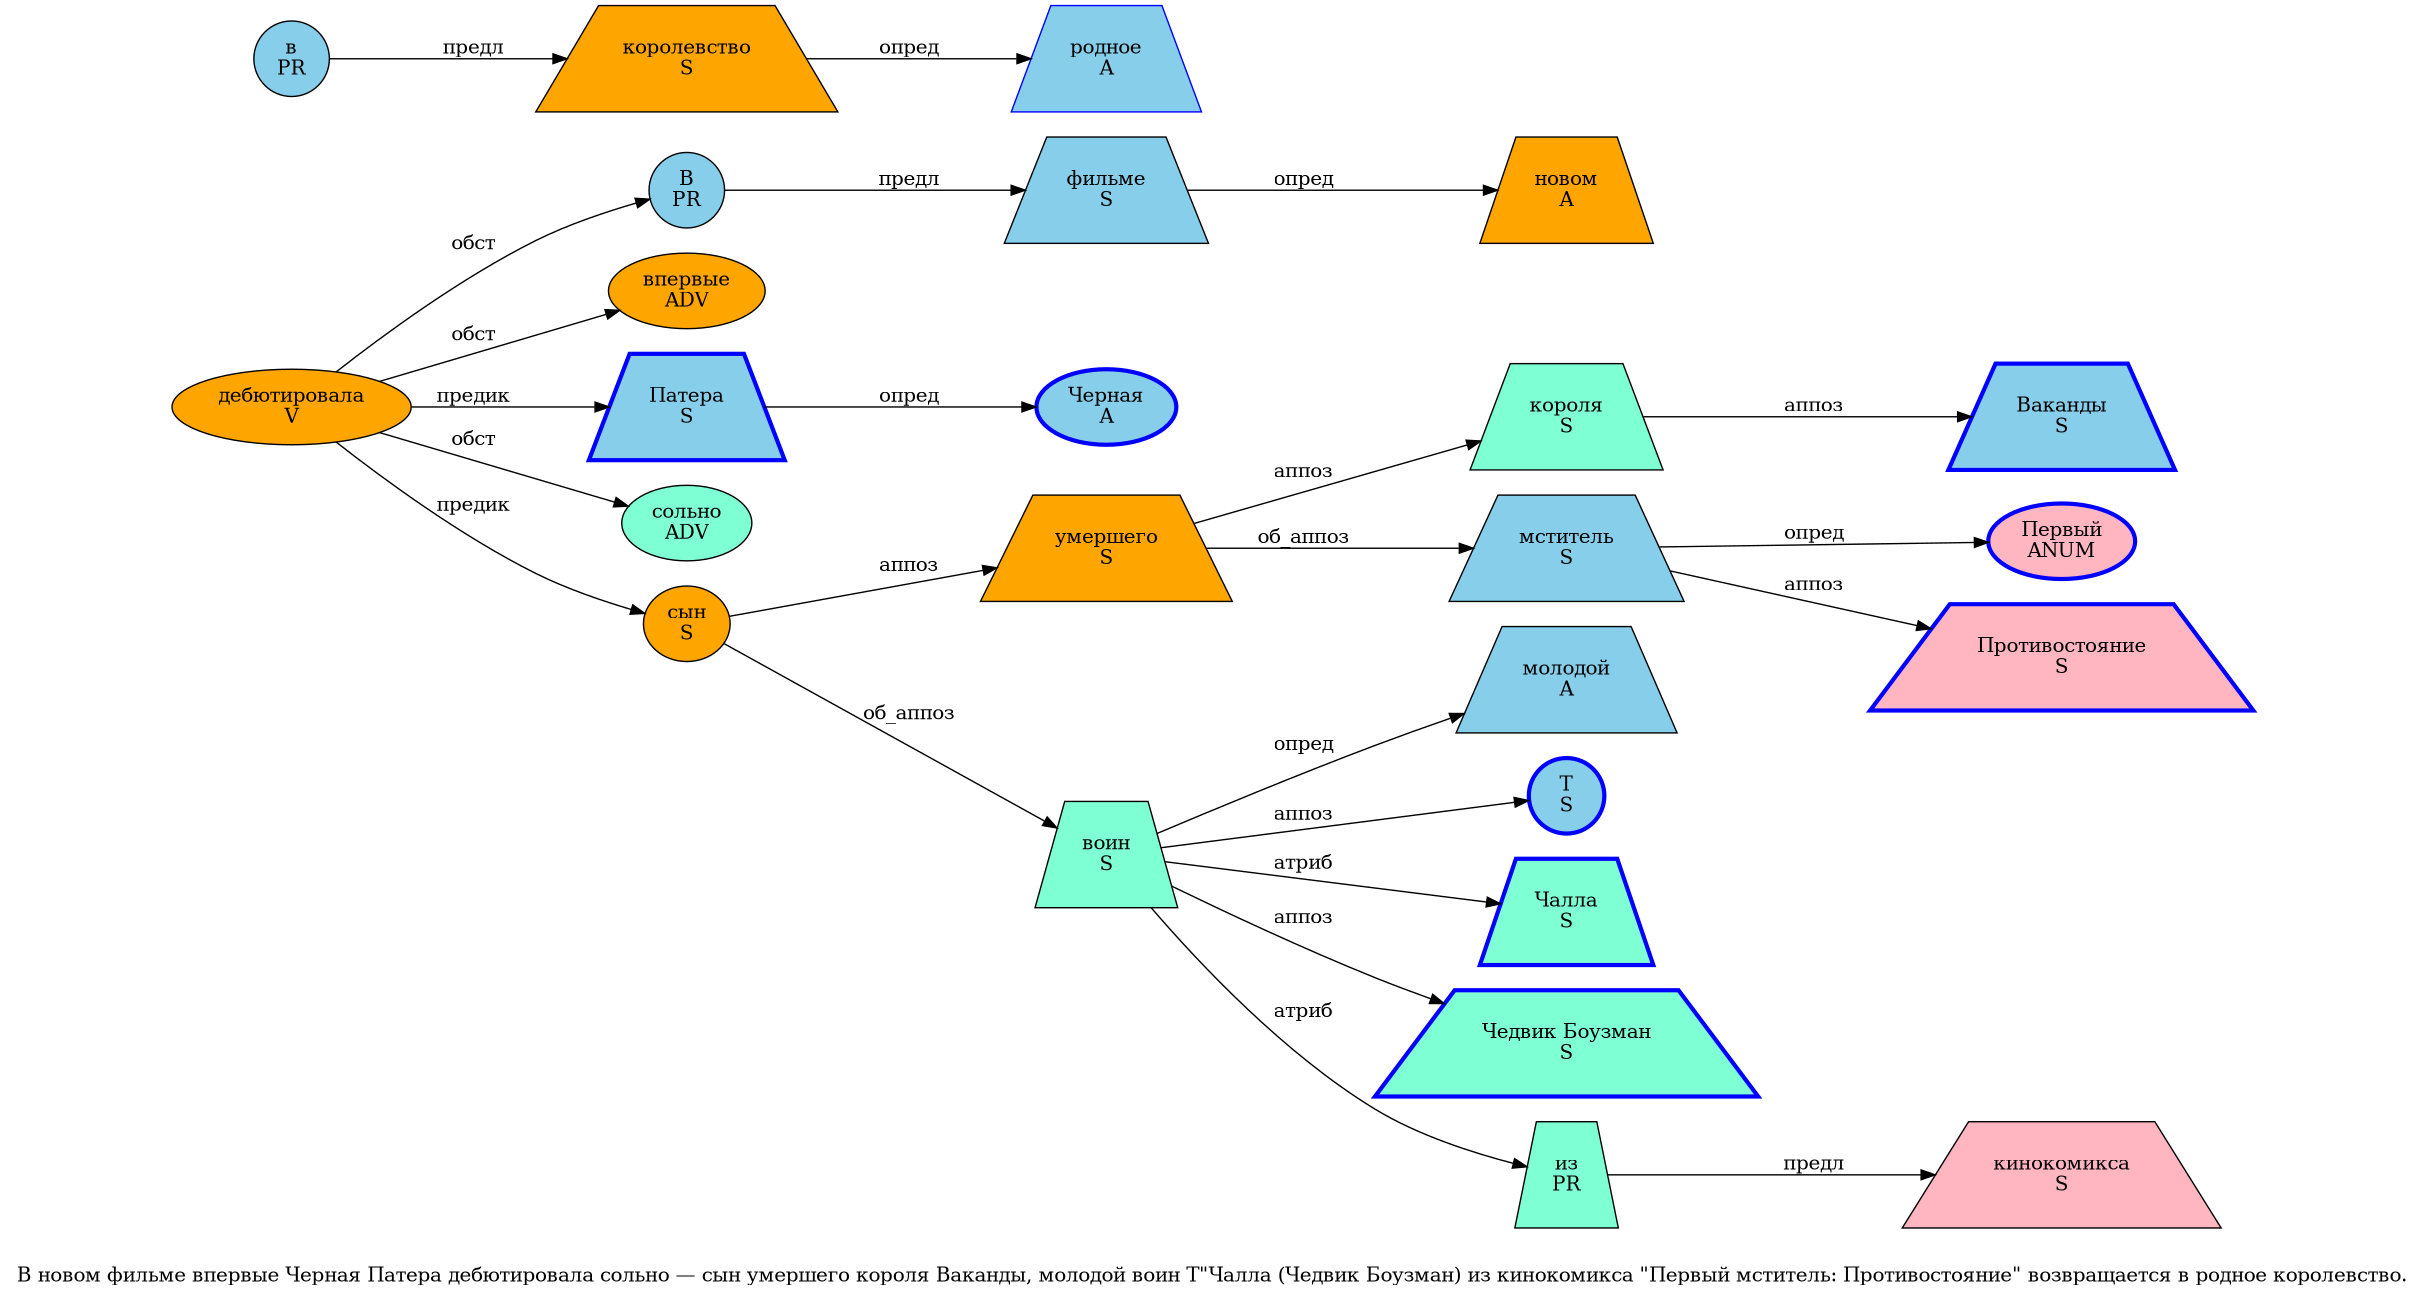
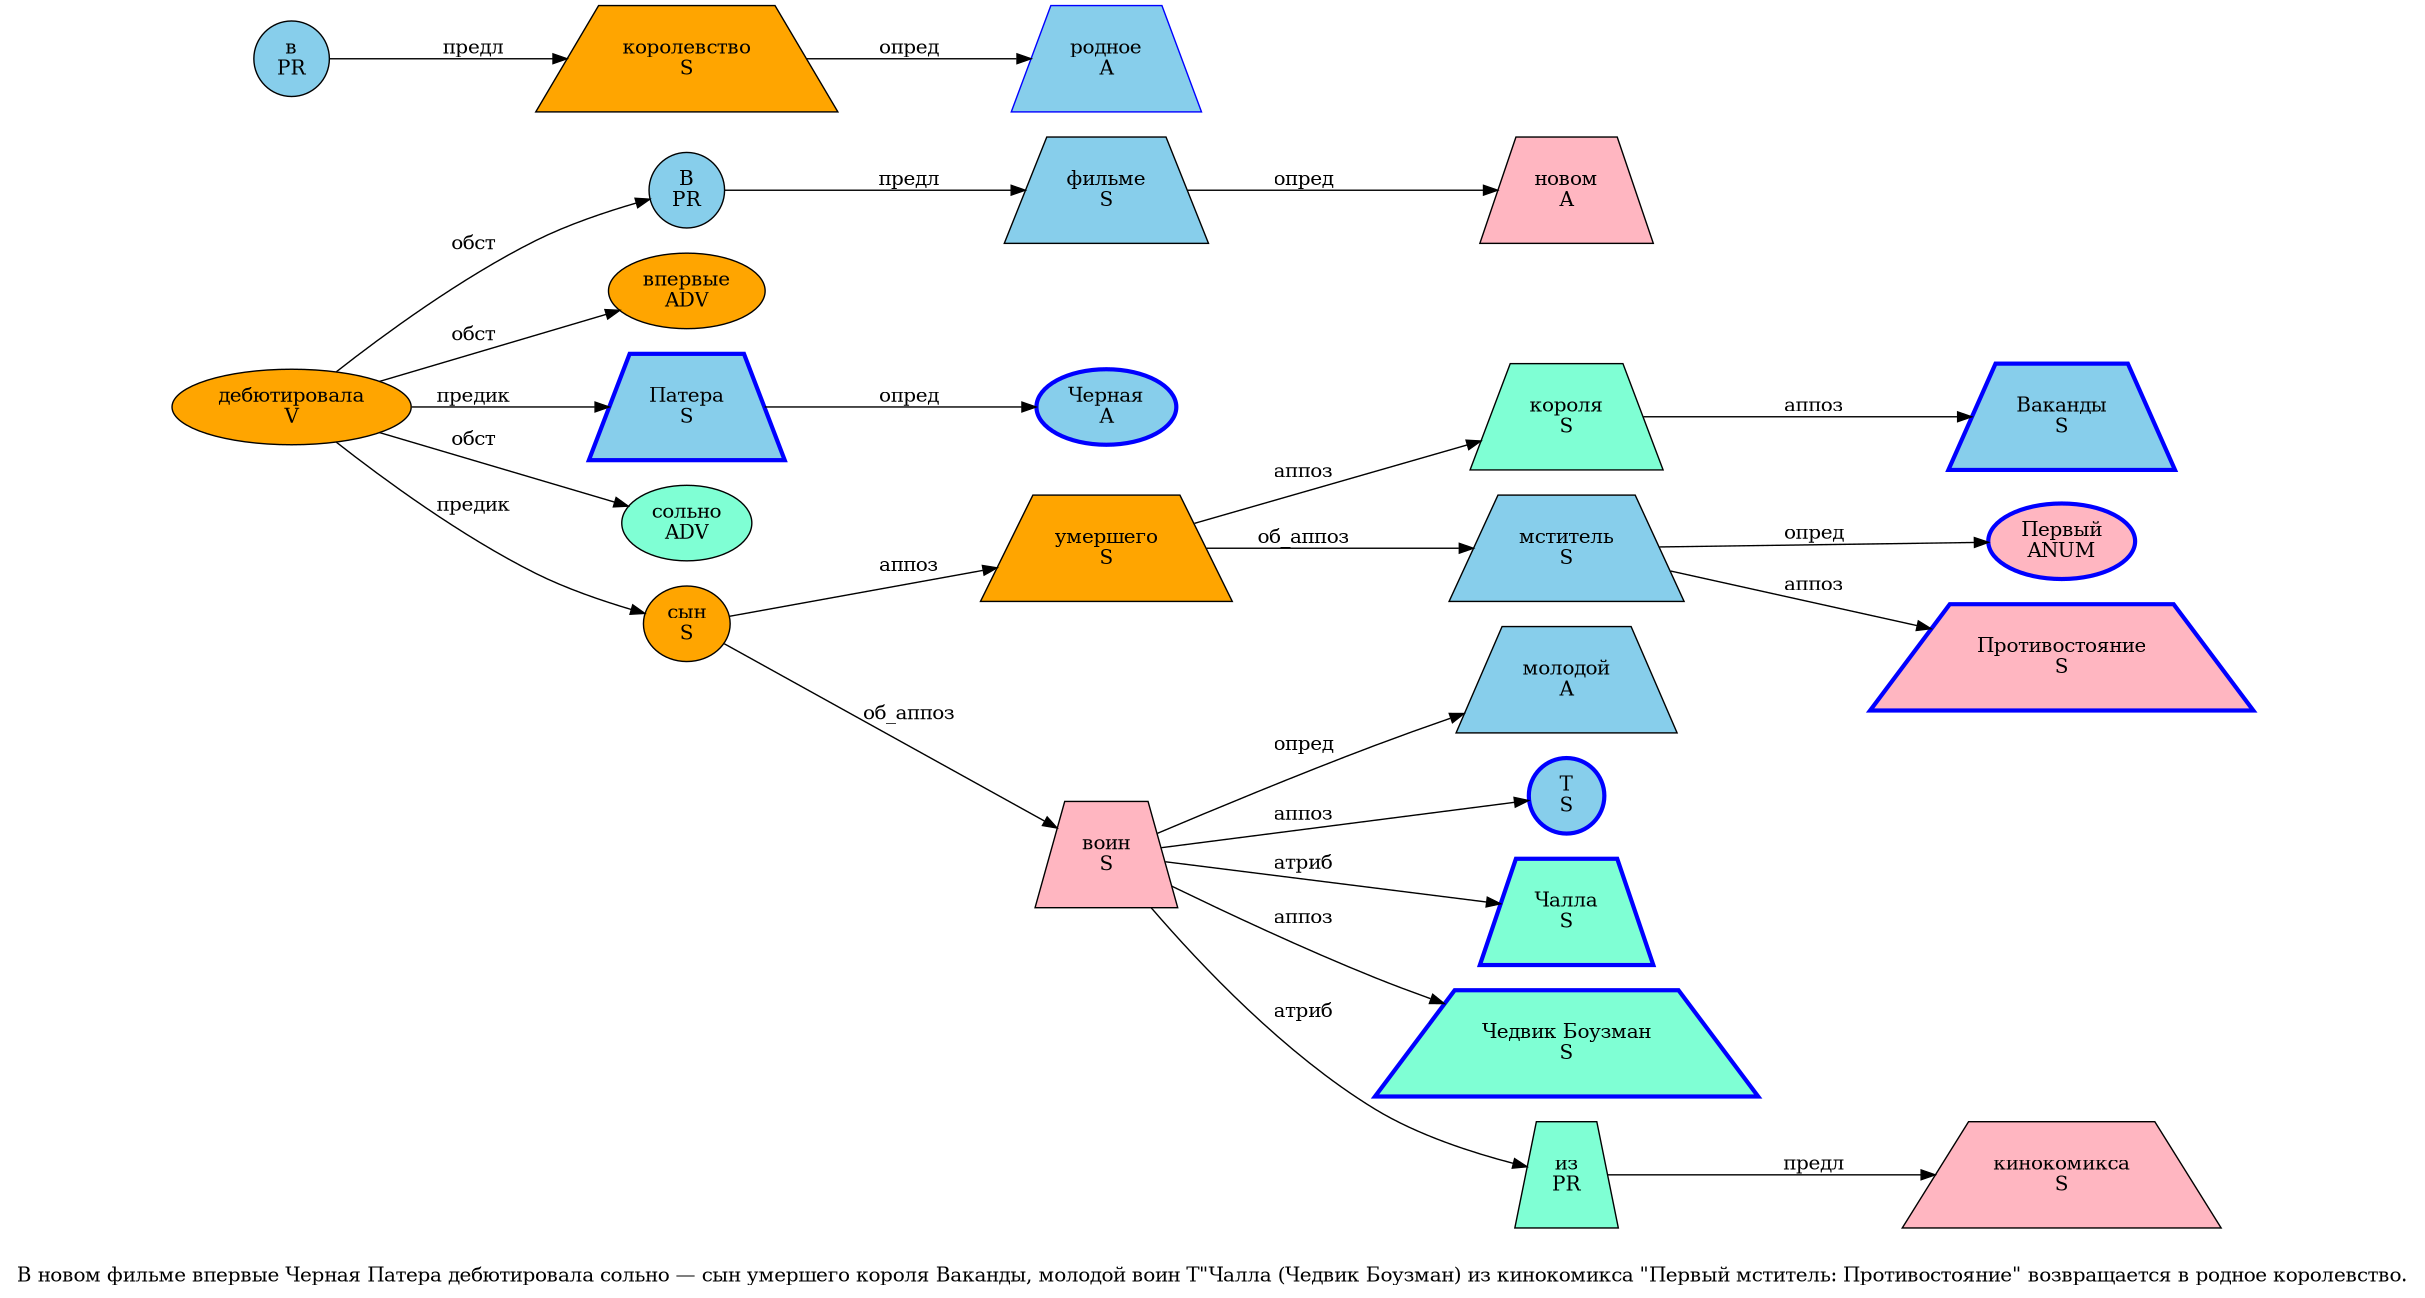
node "новом A": fillcolor orange -> lightpink
node "воин S": fillcolor aquamarine -> lightpink
